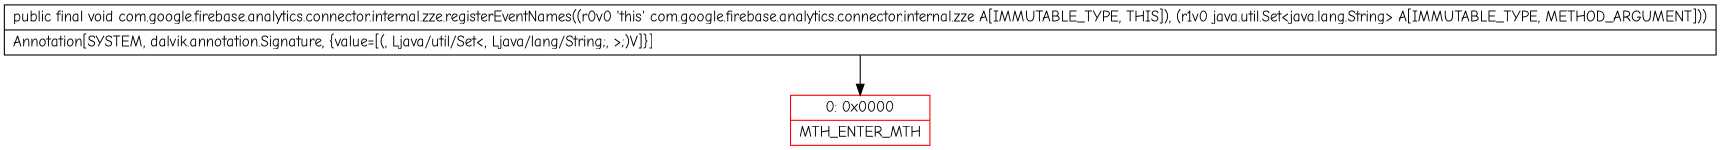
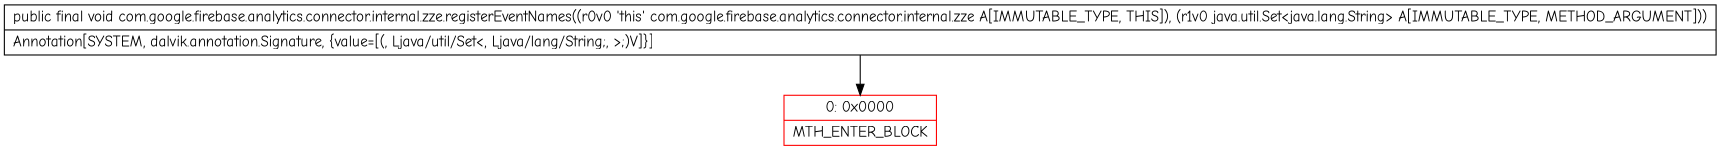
node "0: 0x0000": text "MTH_ENTER_MTH" -> "MTH_ENTER_BLOCK"
